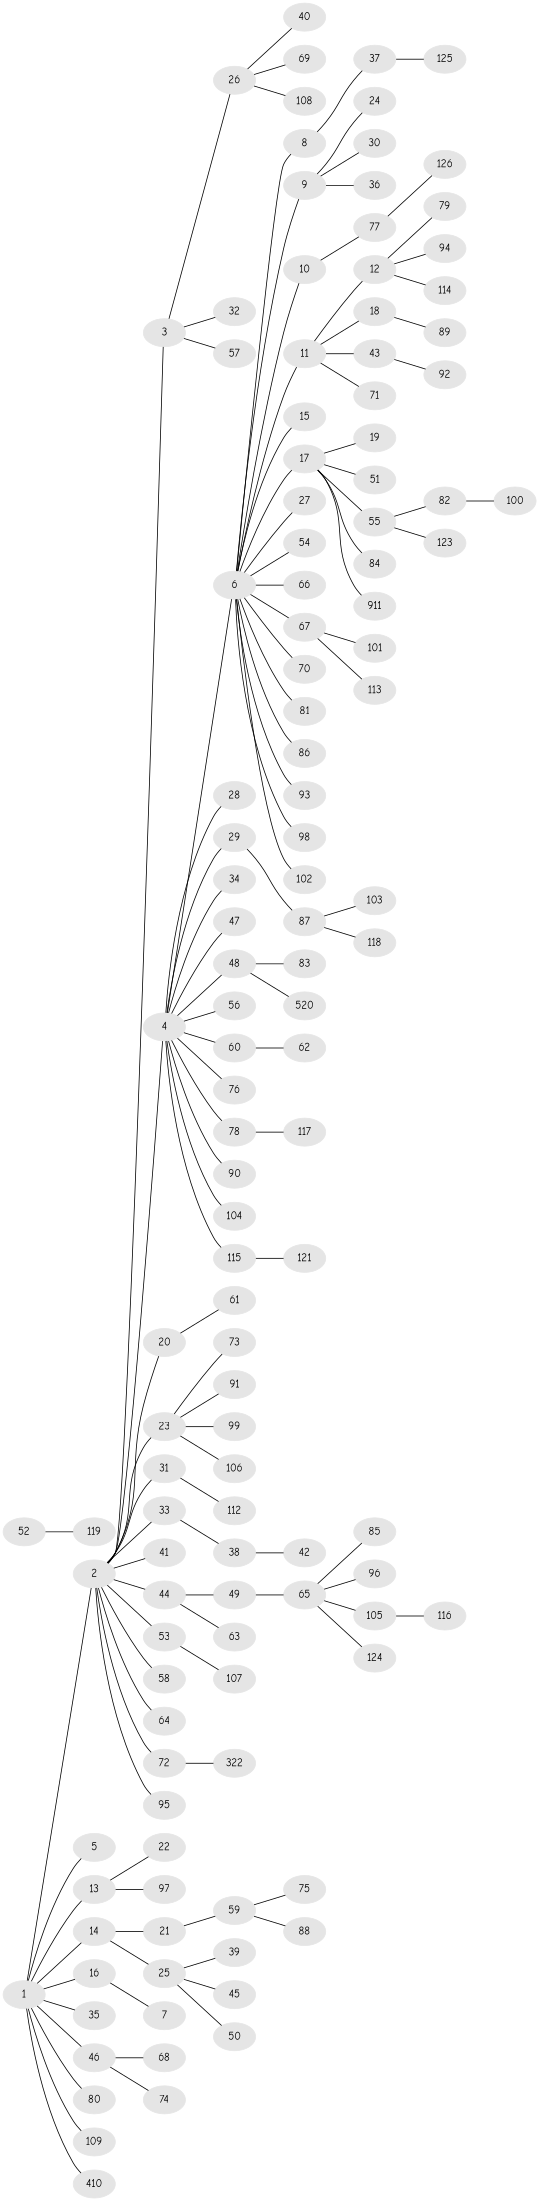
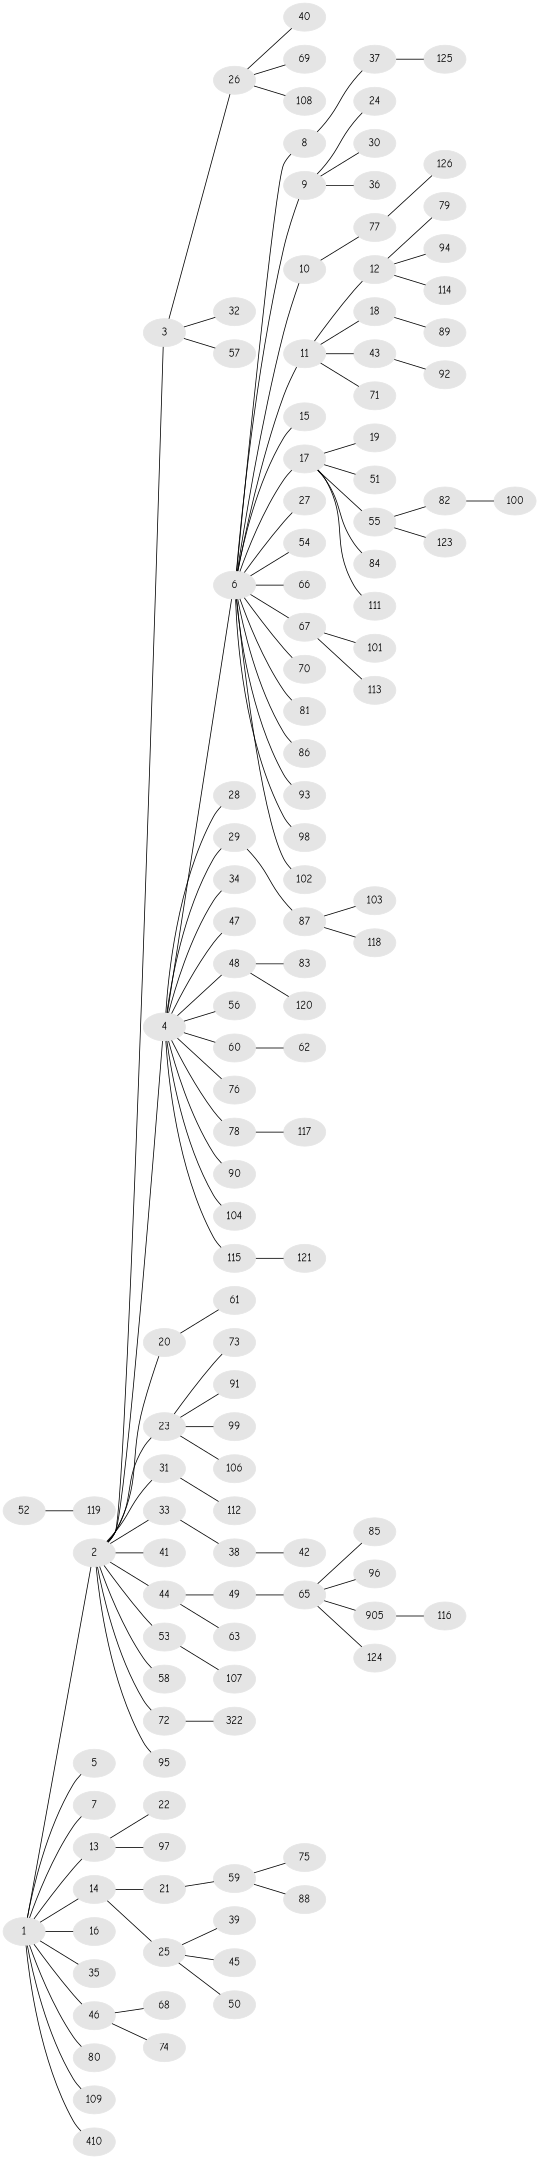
node "911": label "911" -> "111"
node "520": label "520" -> "120"
node "105": label "105" -> "905"
node "64": removed
edge "16" -- "7": now "1" -- "7"
